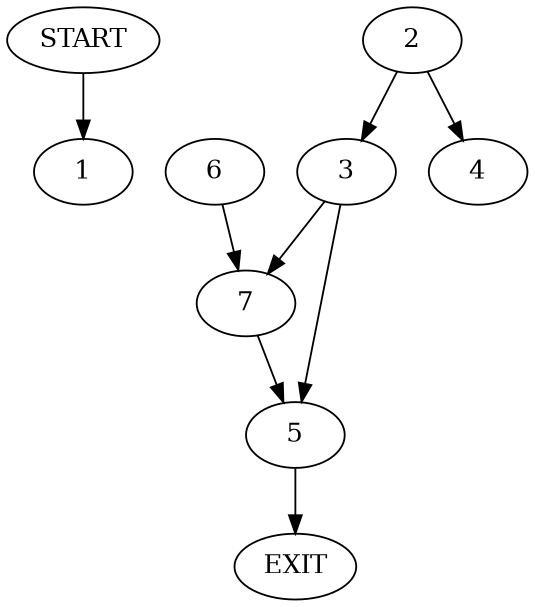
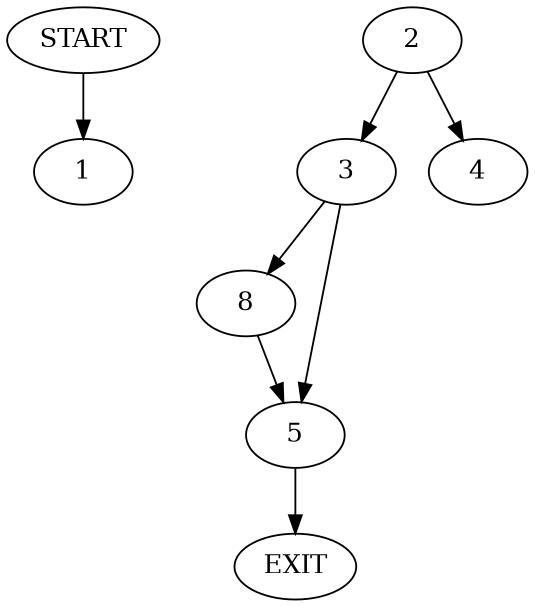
node "6": removed
node "7": label "7" -> "8"
